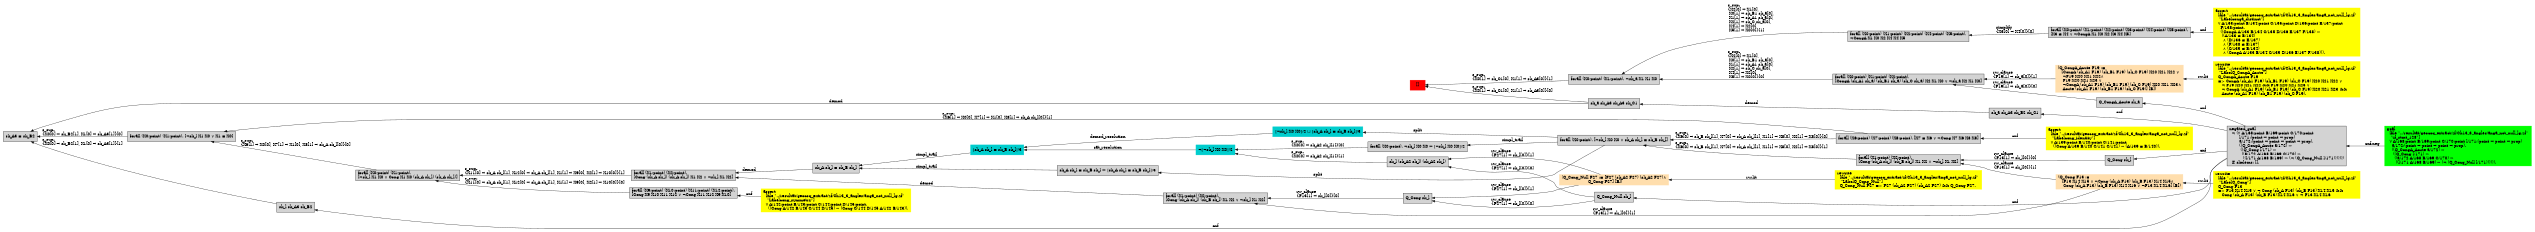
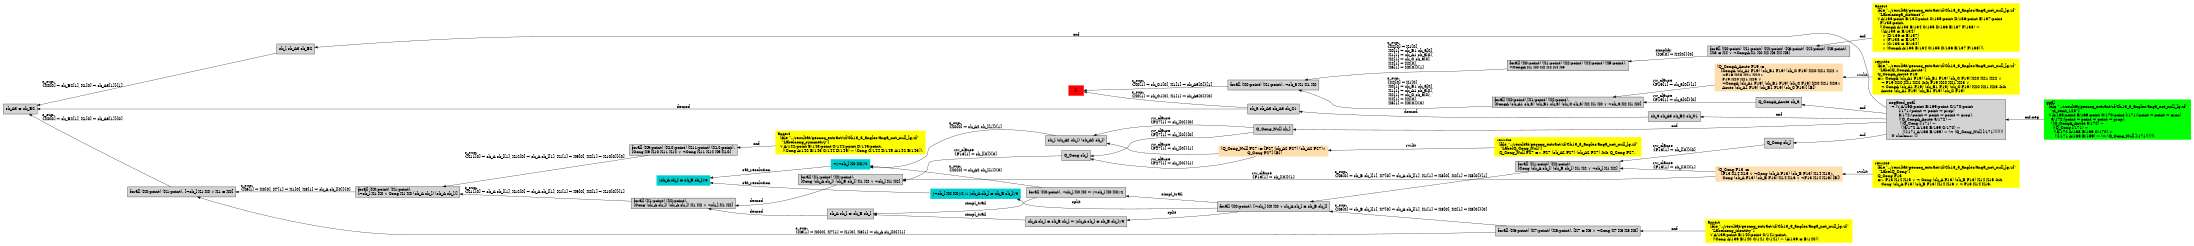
edge "⟦¬sk_l X0 X0⟧/2 ⊔ ⟦sk_A sk_l = sk_B sk_l⟧/3" -> "⟦sk_A sk_l = sk_B sk_l⟧/3": label "demod_resolution" -> "sat_resolution"
edge "⟦sk_A sk_l = sk_B sk_l⟧/3" -> "sk_A sk_l = sk_B sk_l": now "forall (X0:point). ¬sk_l X0 X0 ← ⟦¬sk_l X0 X0⟧/2" -> "sk_A sk_l = sk_B sk_l"
